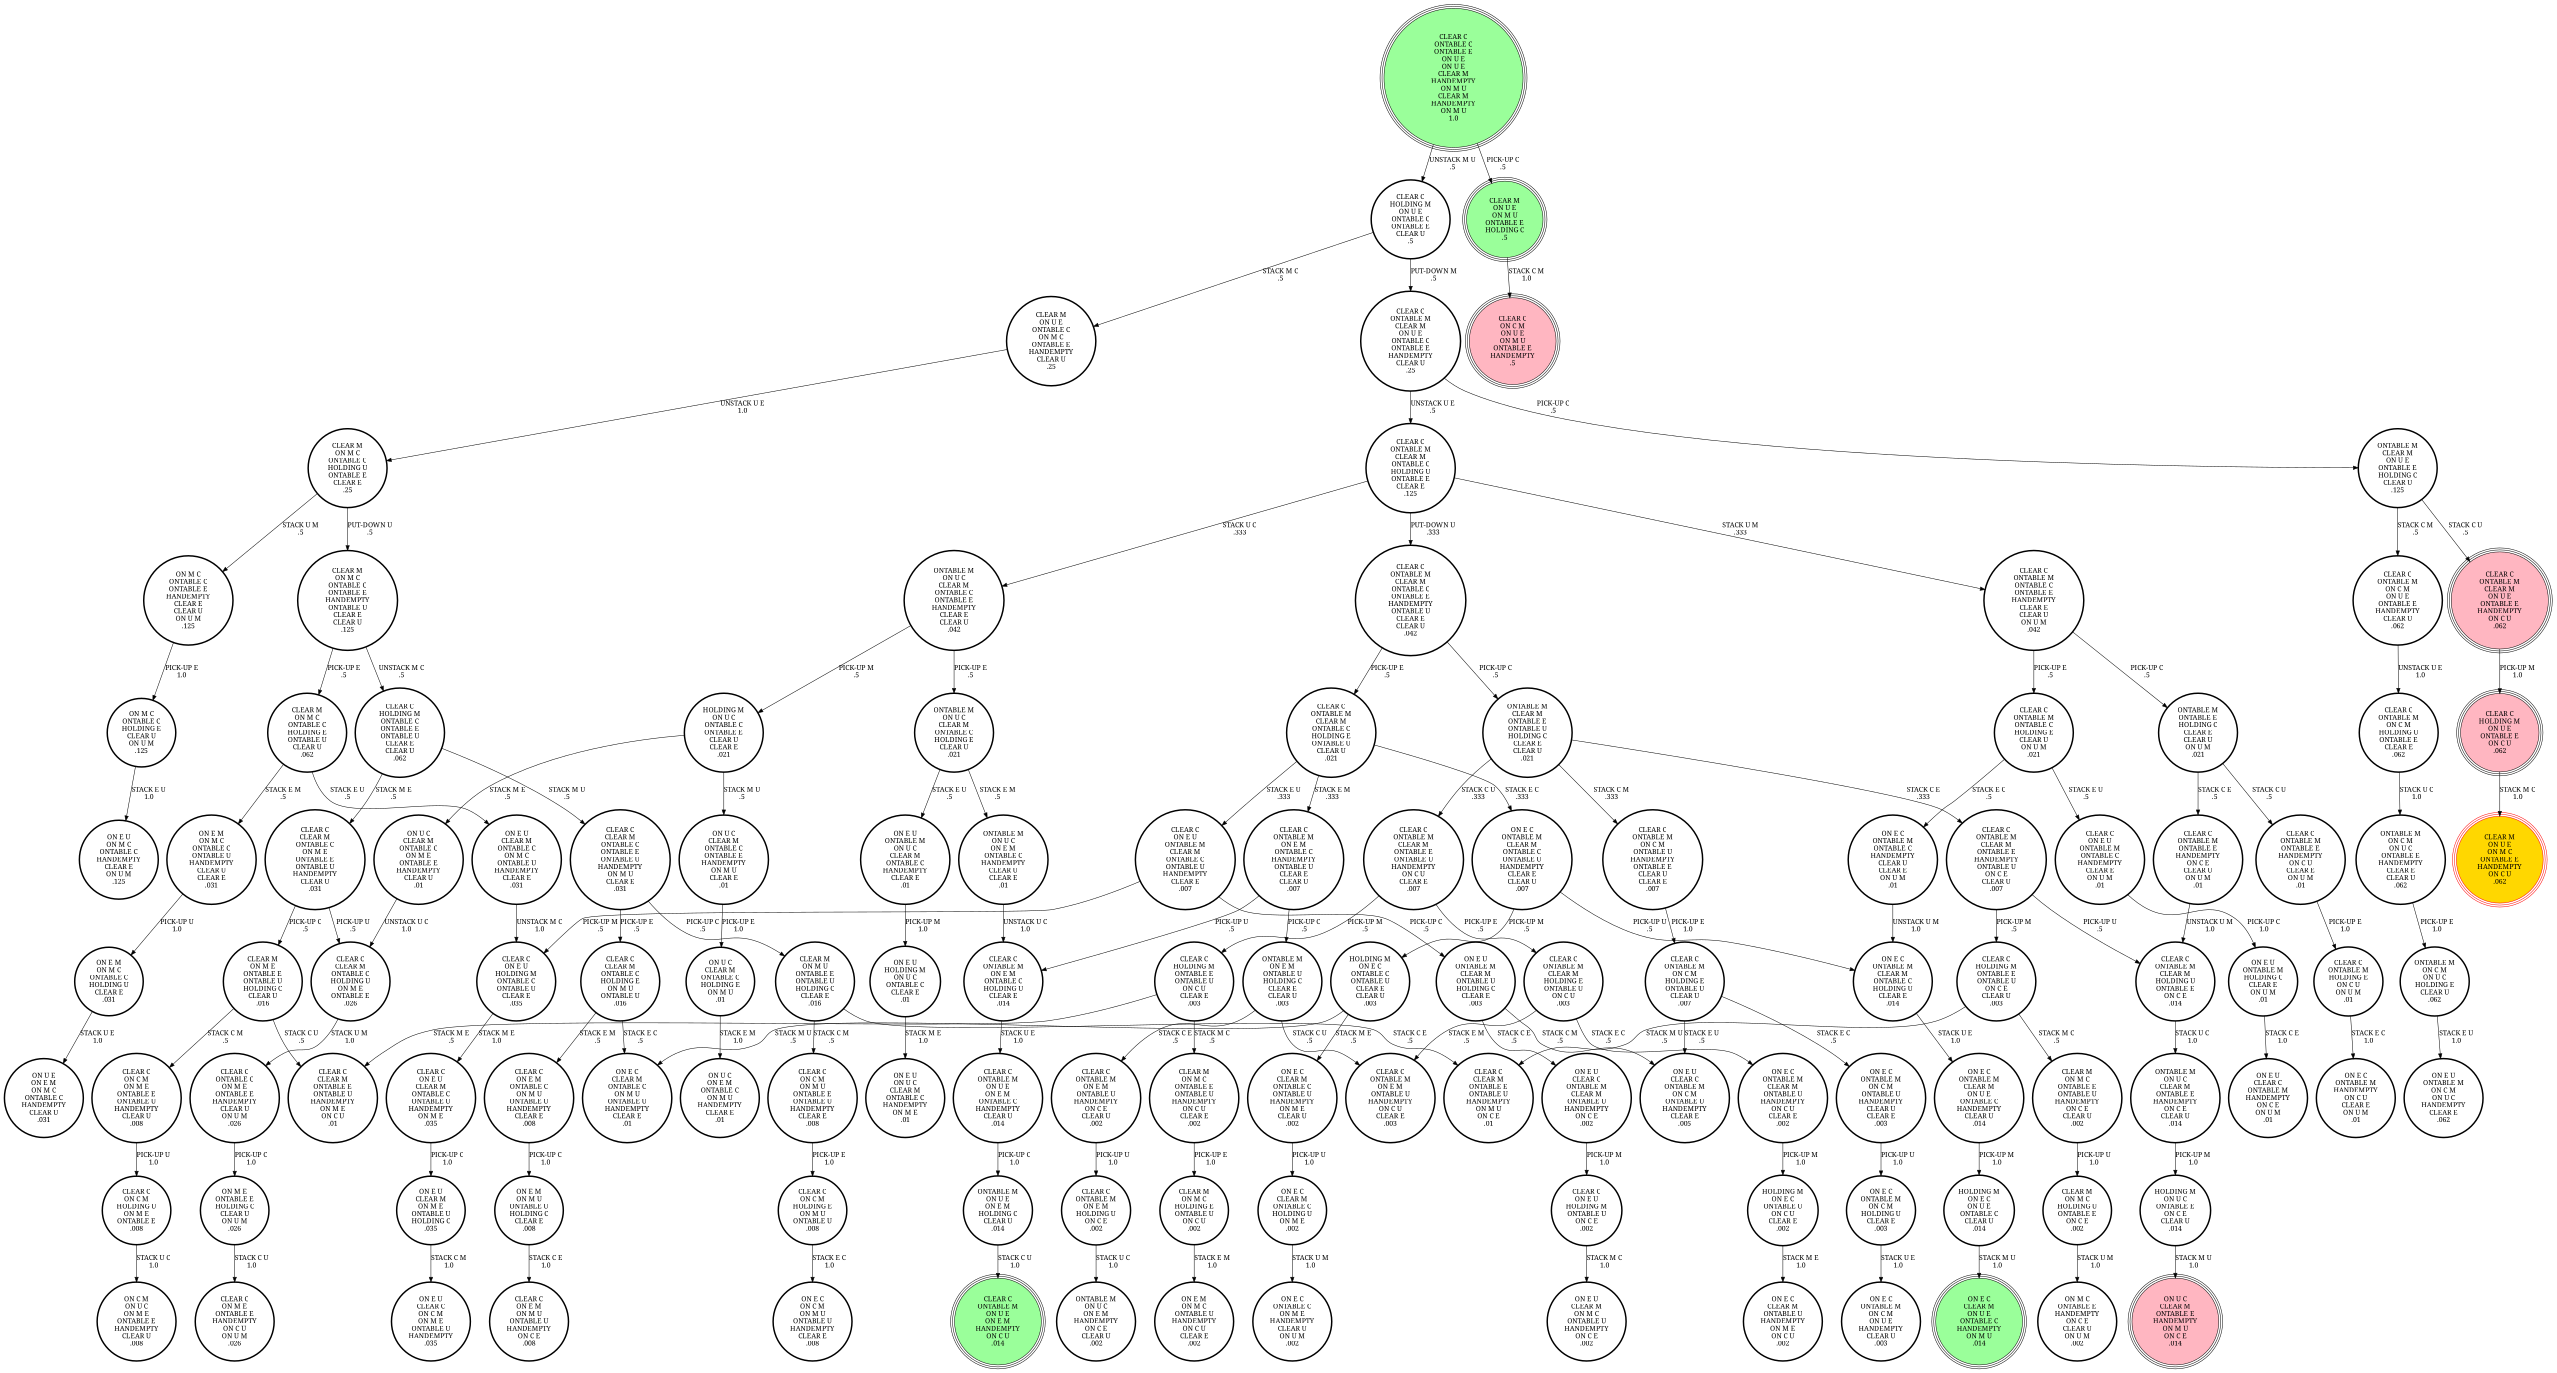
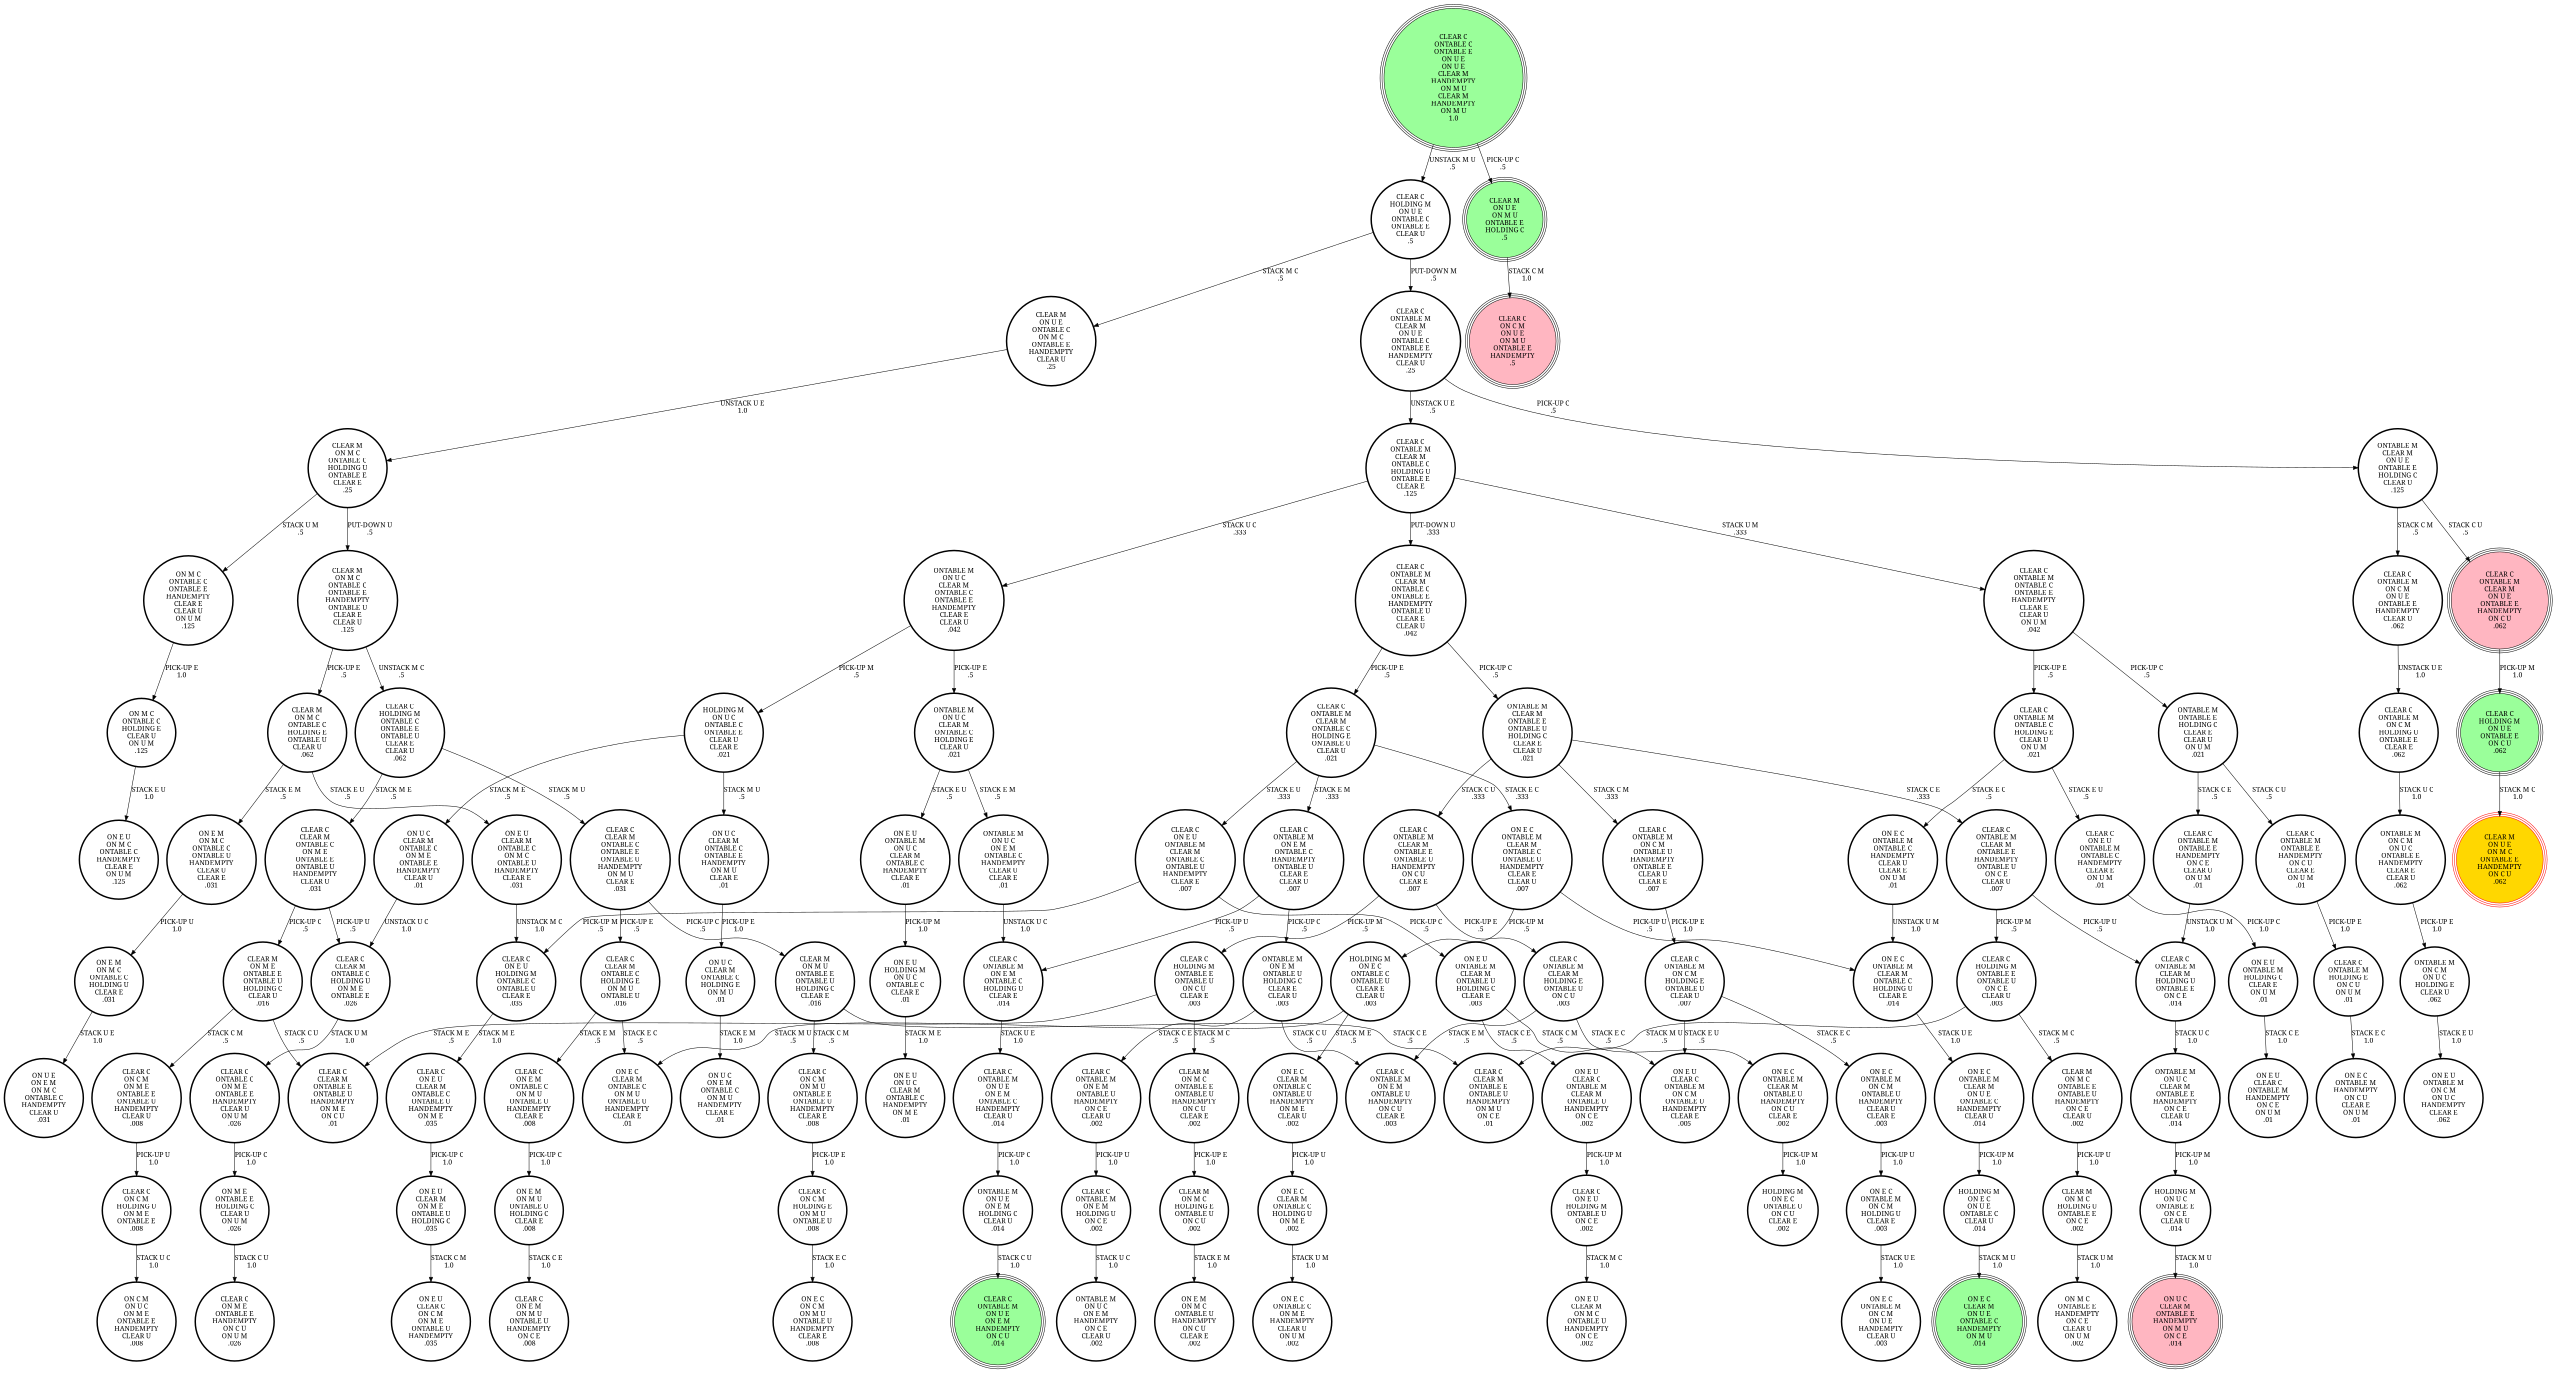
node "CLEAR C HOLDING M ON U E ONTABLE E ON C U .062": fillcolor lightpink -> palegreen1
node "ON E C CLEAR M ONTABLE U HANDEMPTY ON M E ON C U .002": removed
